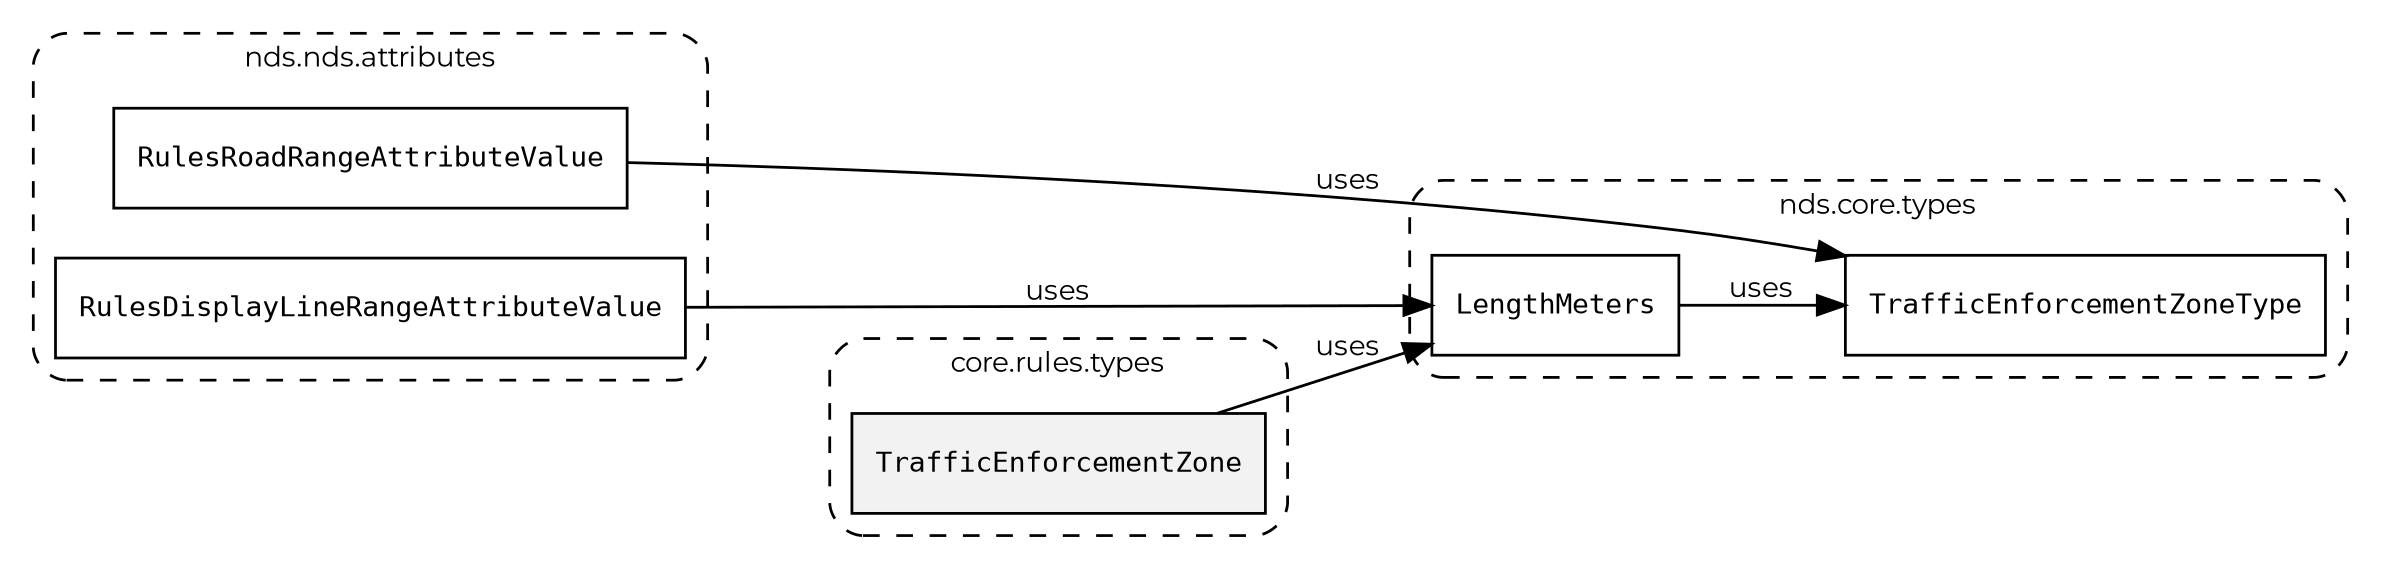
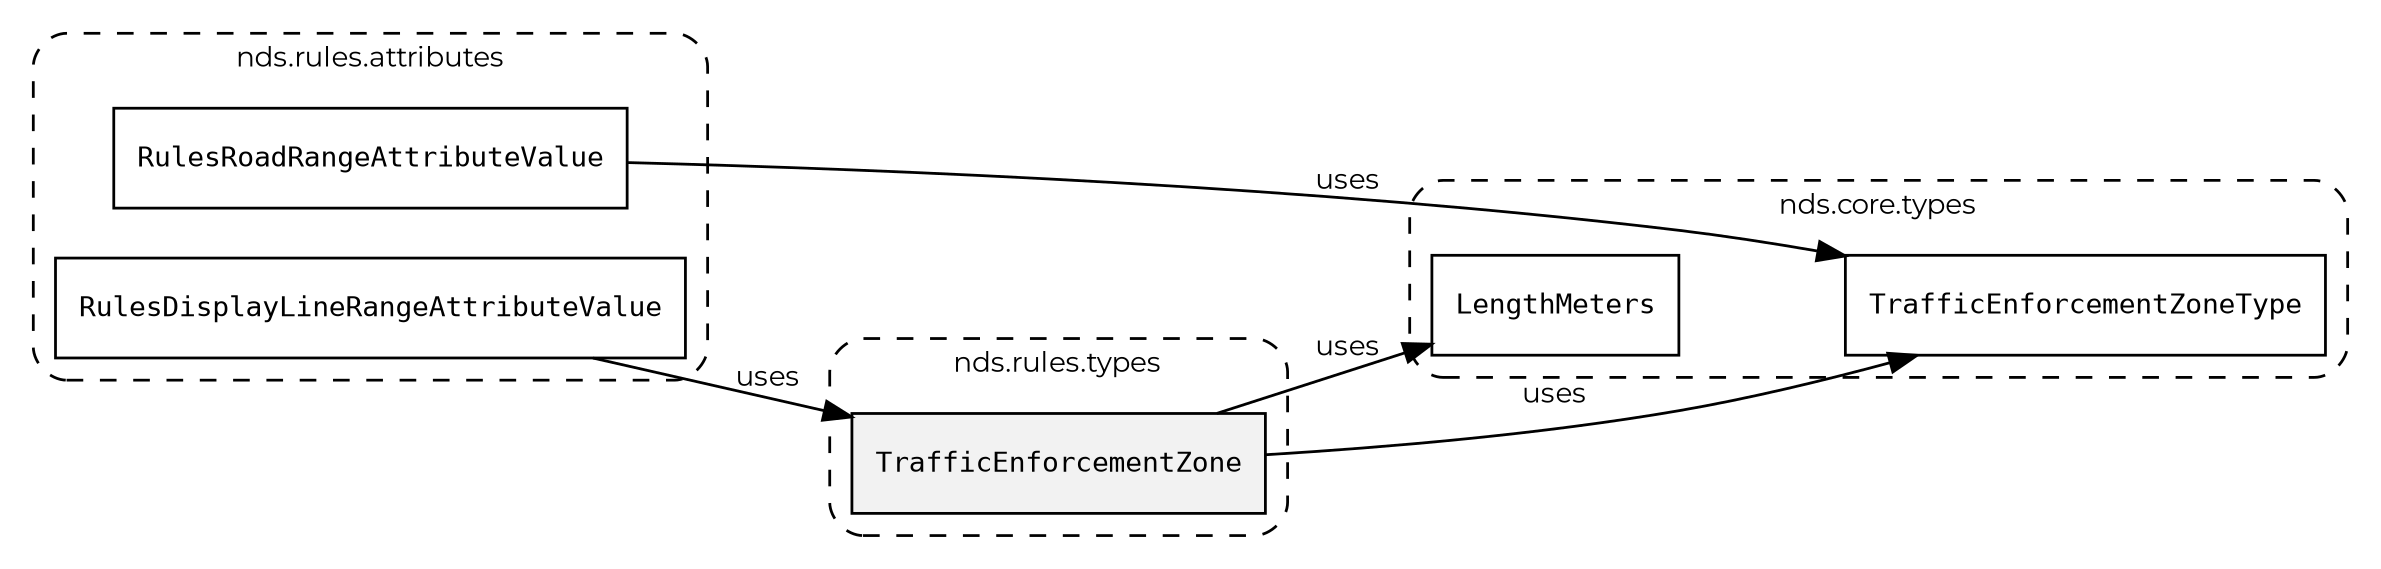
cluster "nds.nds.attributes": label "nds.nds.attributes" -> "nds.rules.attributes"
edge "LengthMeters" -> "TrafficEnforcementZoneType": now "TrafficEnforcementZone" -> "TrafficEnforcementZoneType"
edge "RulesDisplayLineRangeAttributeValue" -> "LengthMeters": now "RulesDisplayLineRangeAttributeValue" -> "TrafficEnforcementZone"
cluster "core.rules.types": label "core.rules.types" -> "nds.rules.types"
